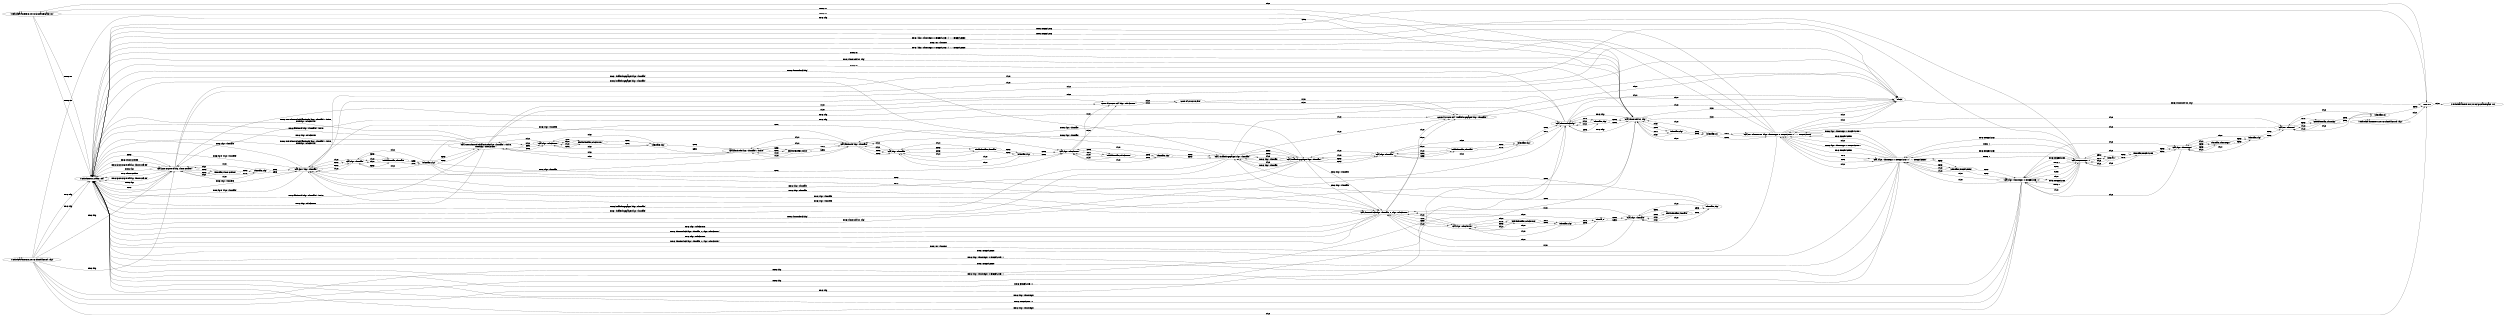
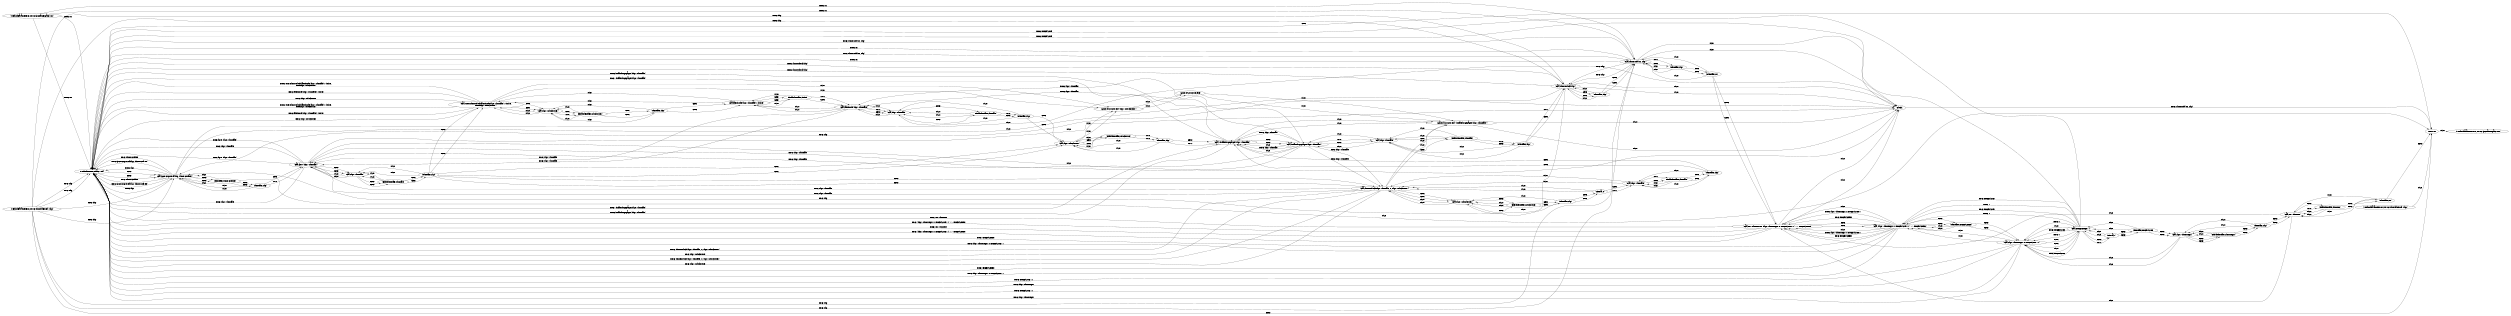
edge "(MethodParameterIn,struct ipc_namespace *ns)" -> "1000100": now "(Identifier,shm_rcu_free)" -> "1000100"
node "(FieldIdentifier,shm_shp)": label "(FieldIdentifier,shm_shp)" -> "(FieldIdentifier,shm_tot)"
node "(Identifier,shm_segsz)": label "(Identifier,shm_segsz)" -> "(FieldIdentifier,shm_segsz)"
edge "(MethodParameterIn,struct shmid_kernel *shp)" -> "1000100": label "AST: " -> "CFG: "
